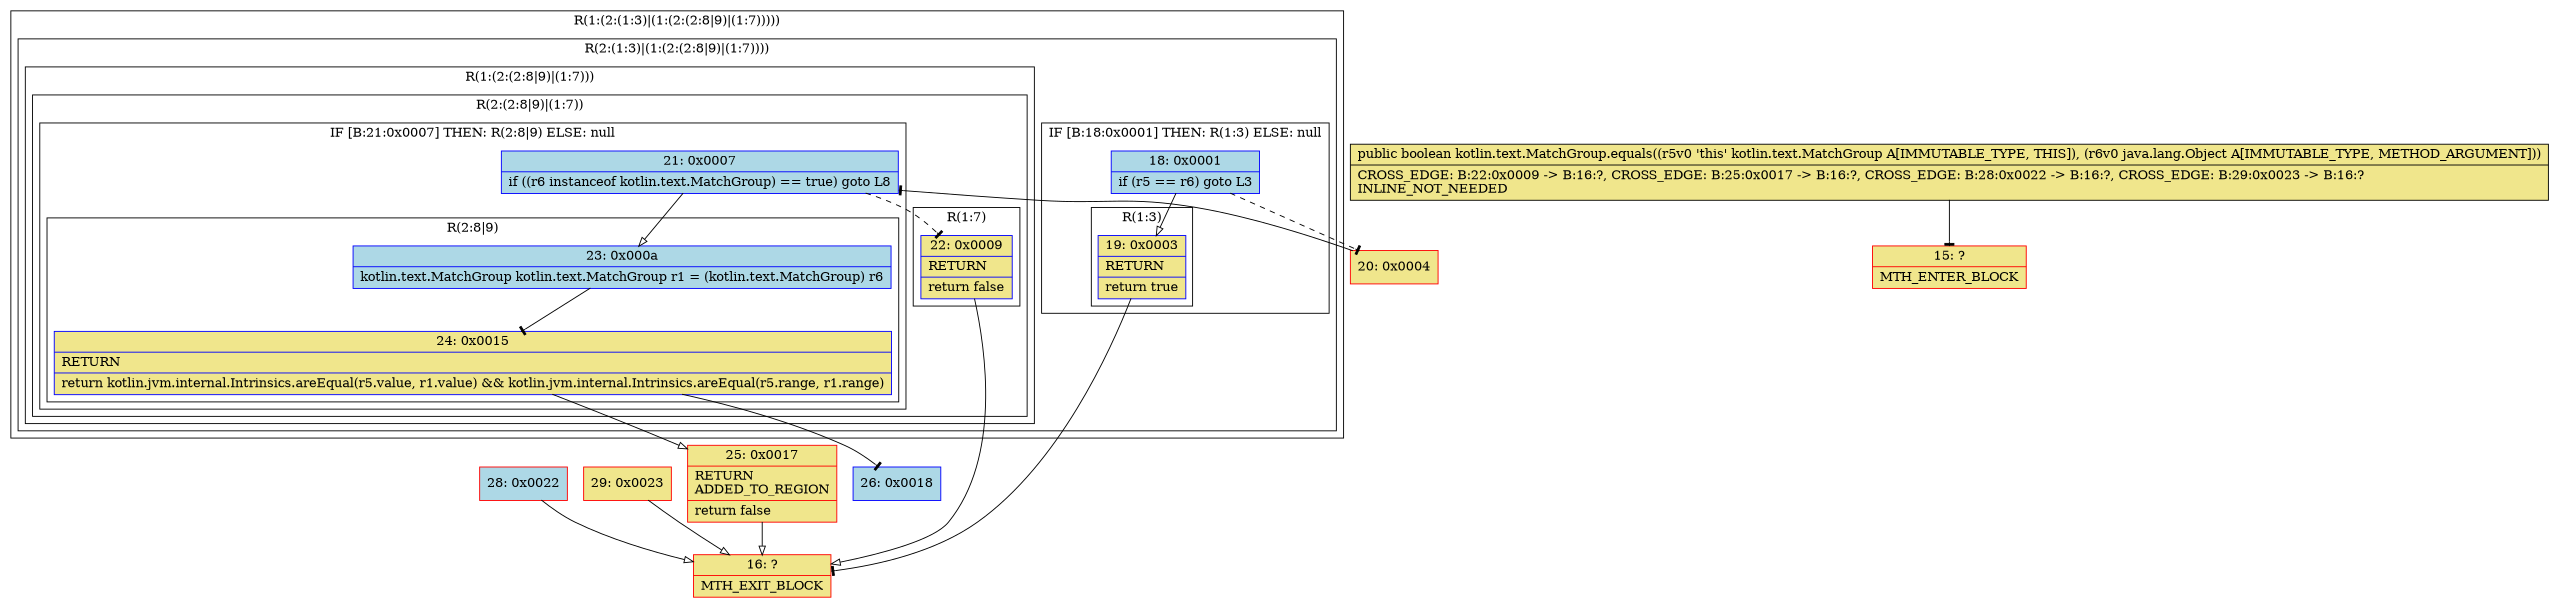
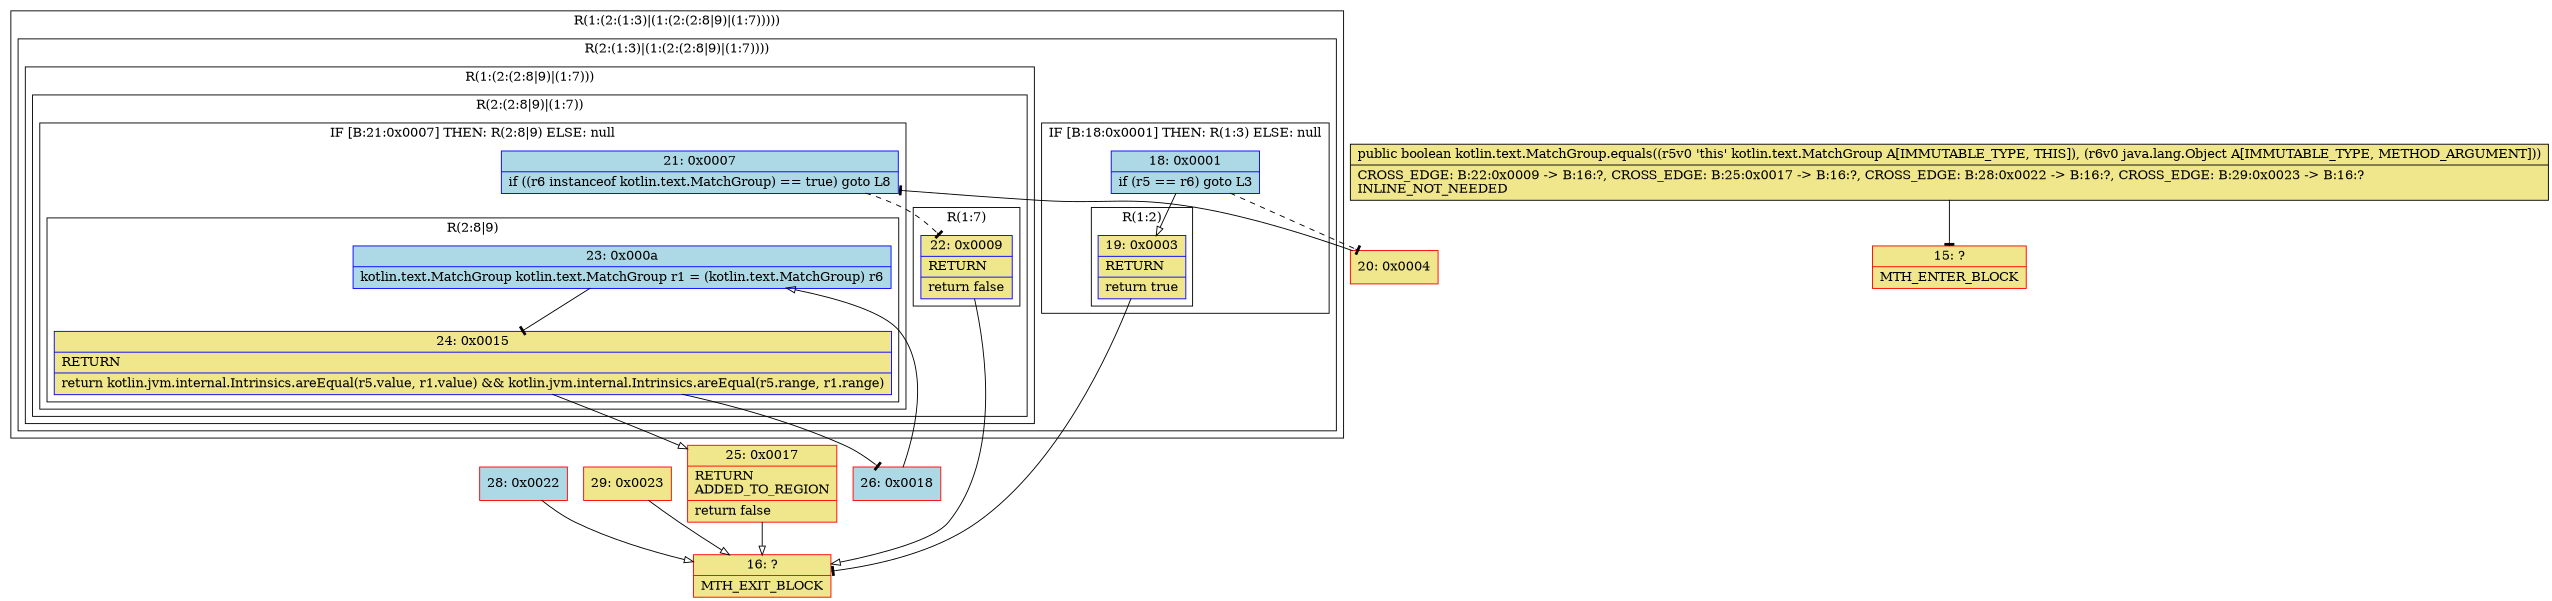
edge "21: 0x0007" -> "23: 0x000a": now "26: 0x0018" -> "23: 0x000a"
cluster "R(1:3)": label "R(1:3)" -> "R(1:2)"
node "26: 0x0018": color blue -> red
